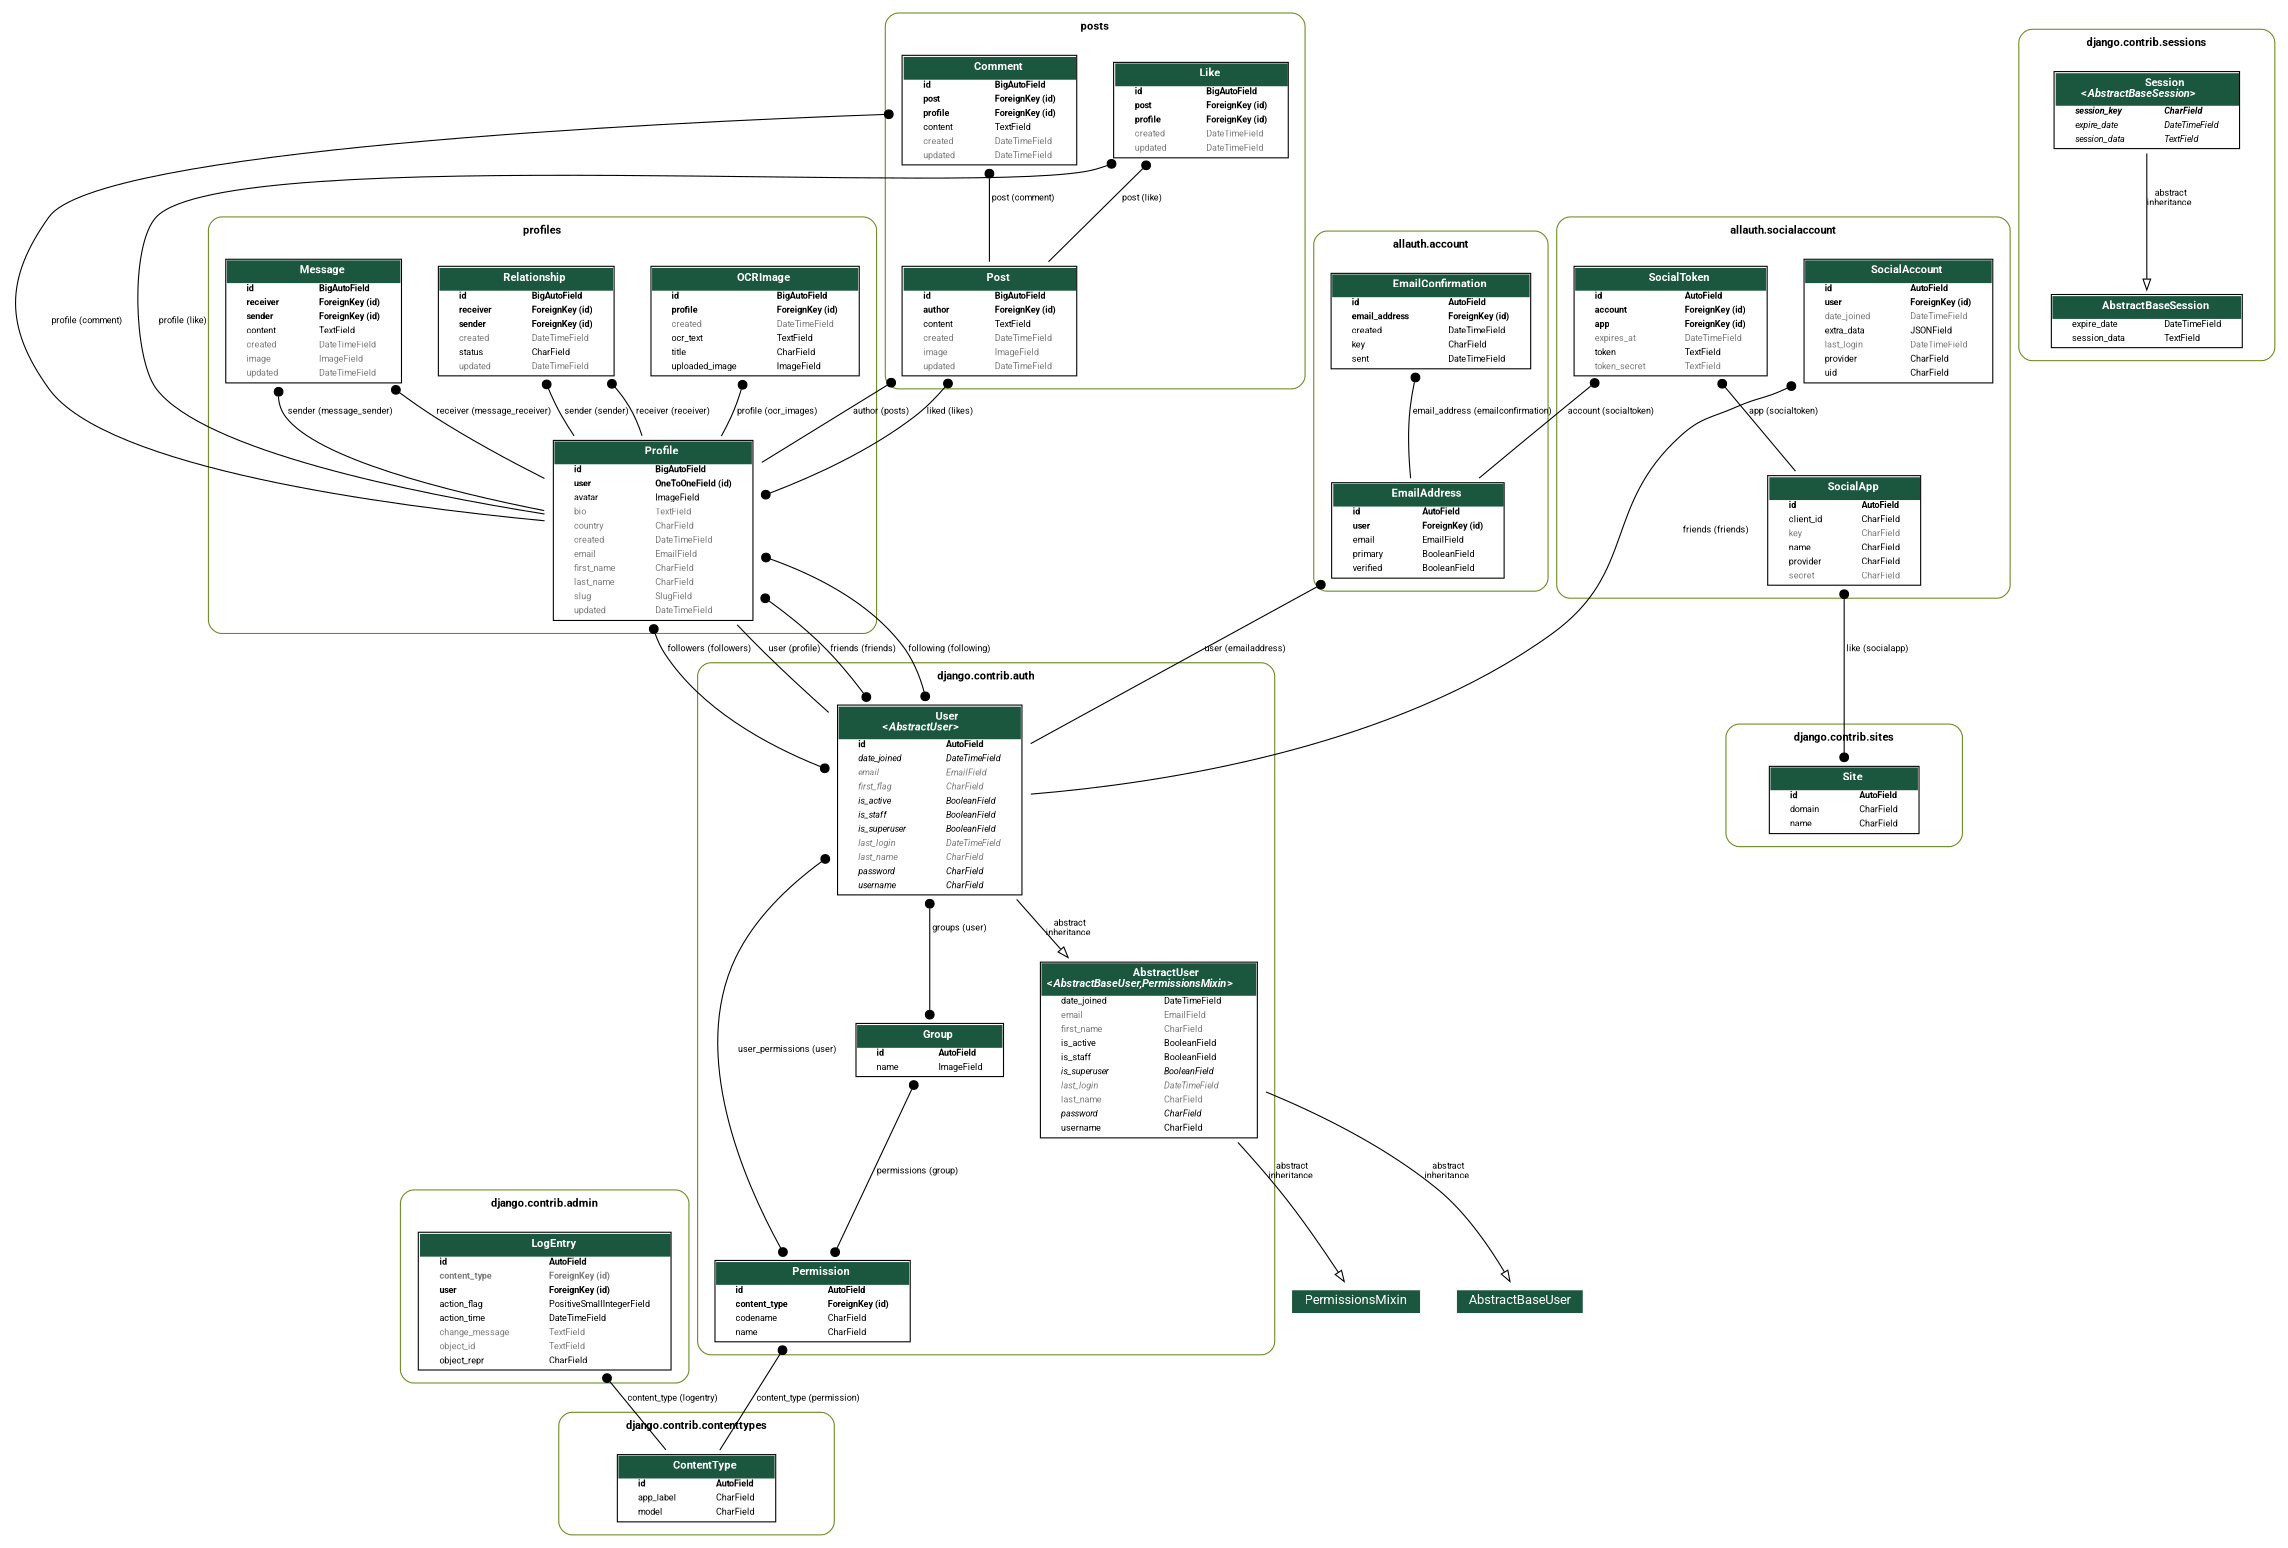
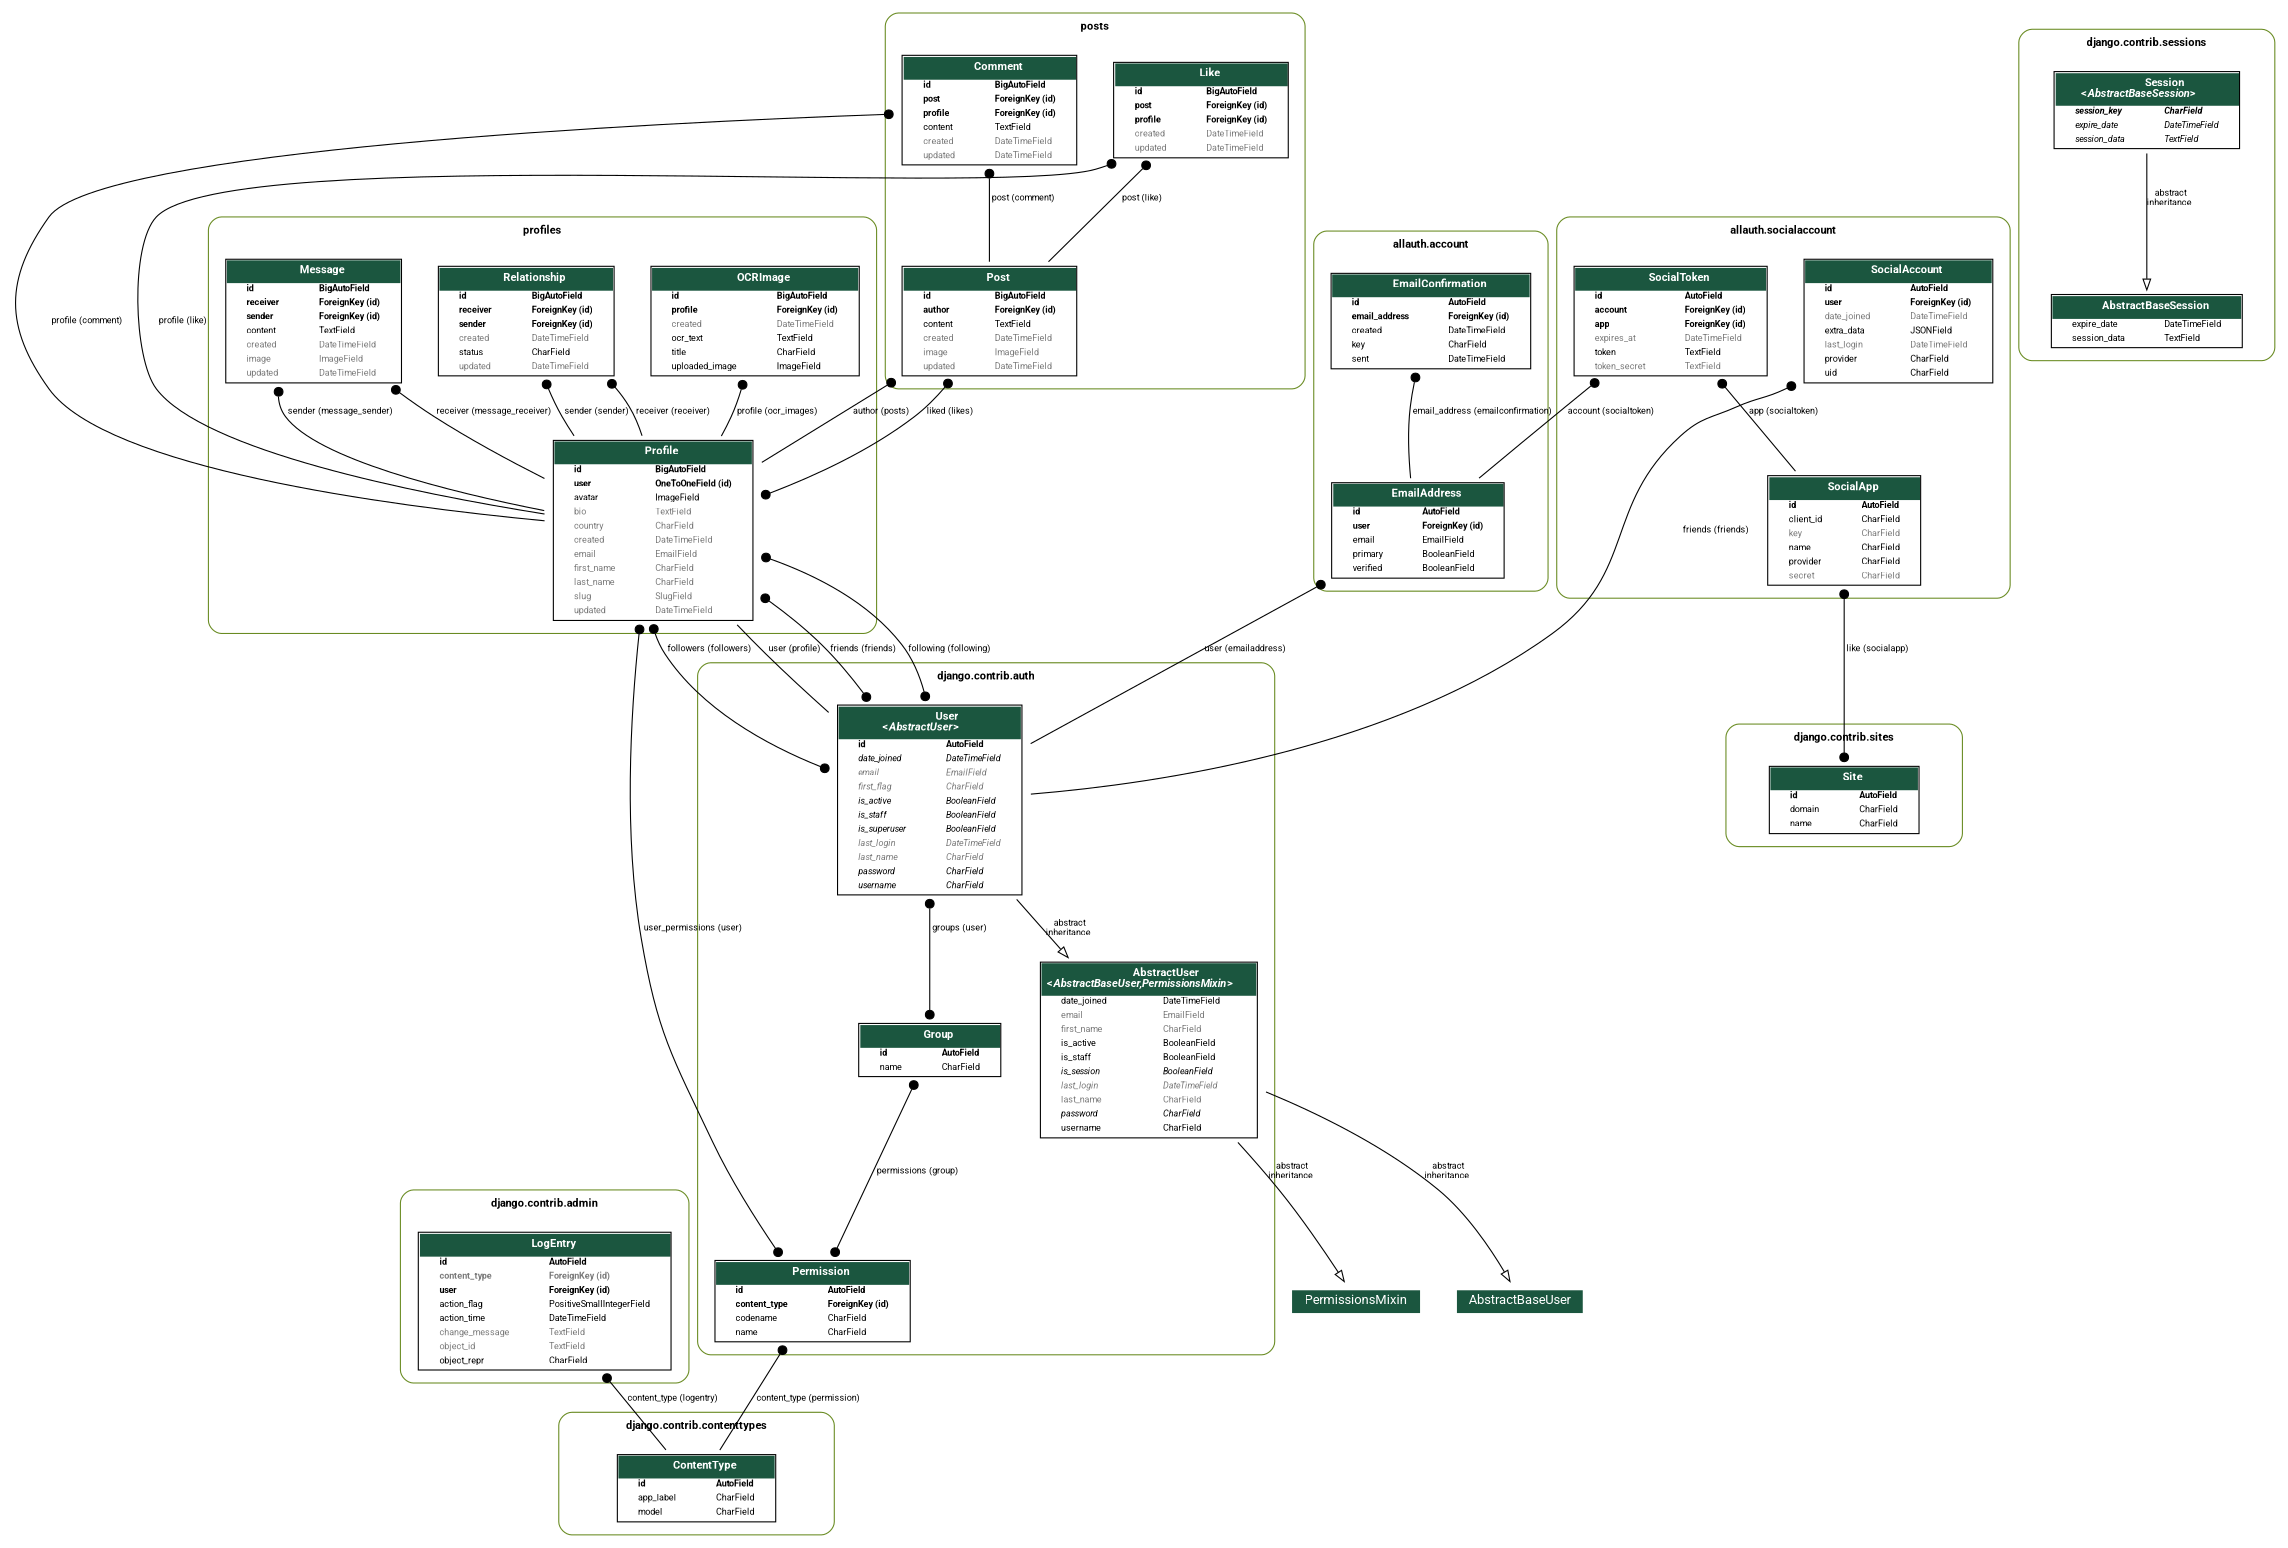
edge "User" -- "Permission": now "Profile" -- "Permission"
node "Group": text "ImageField" -> "CharField"
node "AbstractUser": text "is_superuser" -> "is_session"
